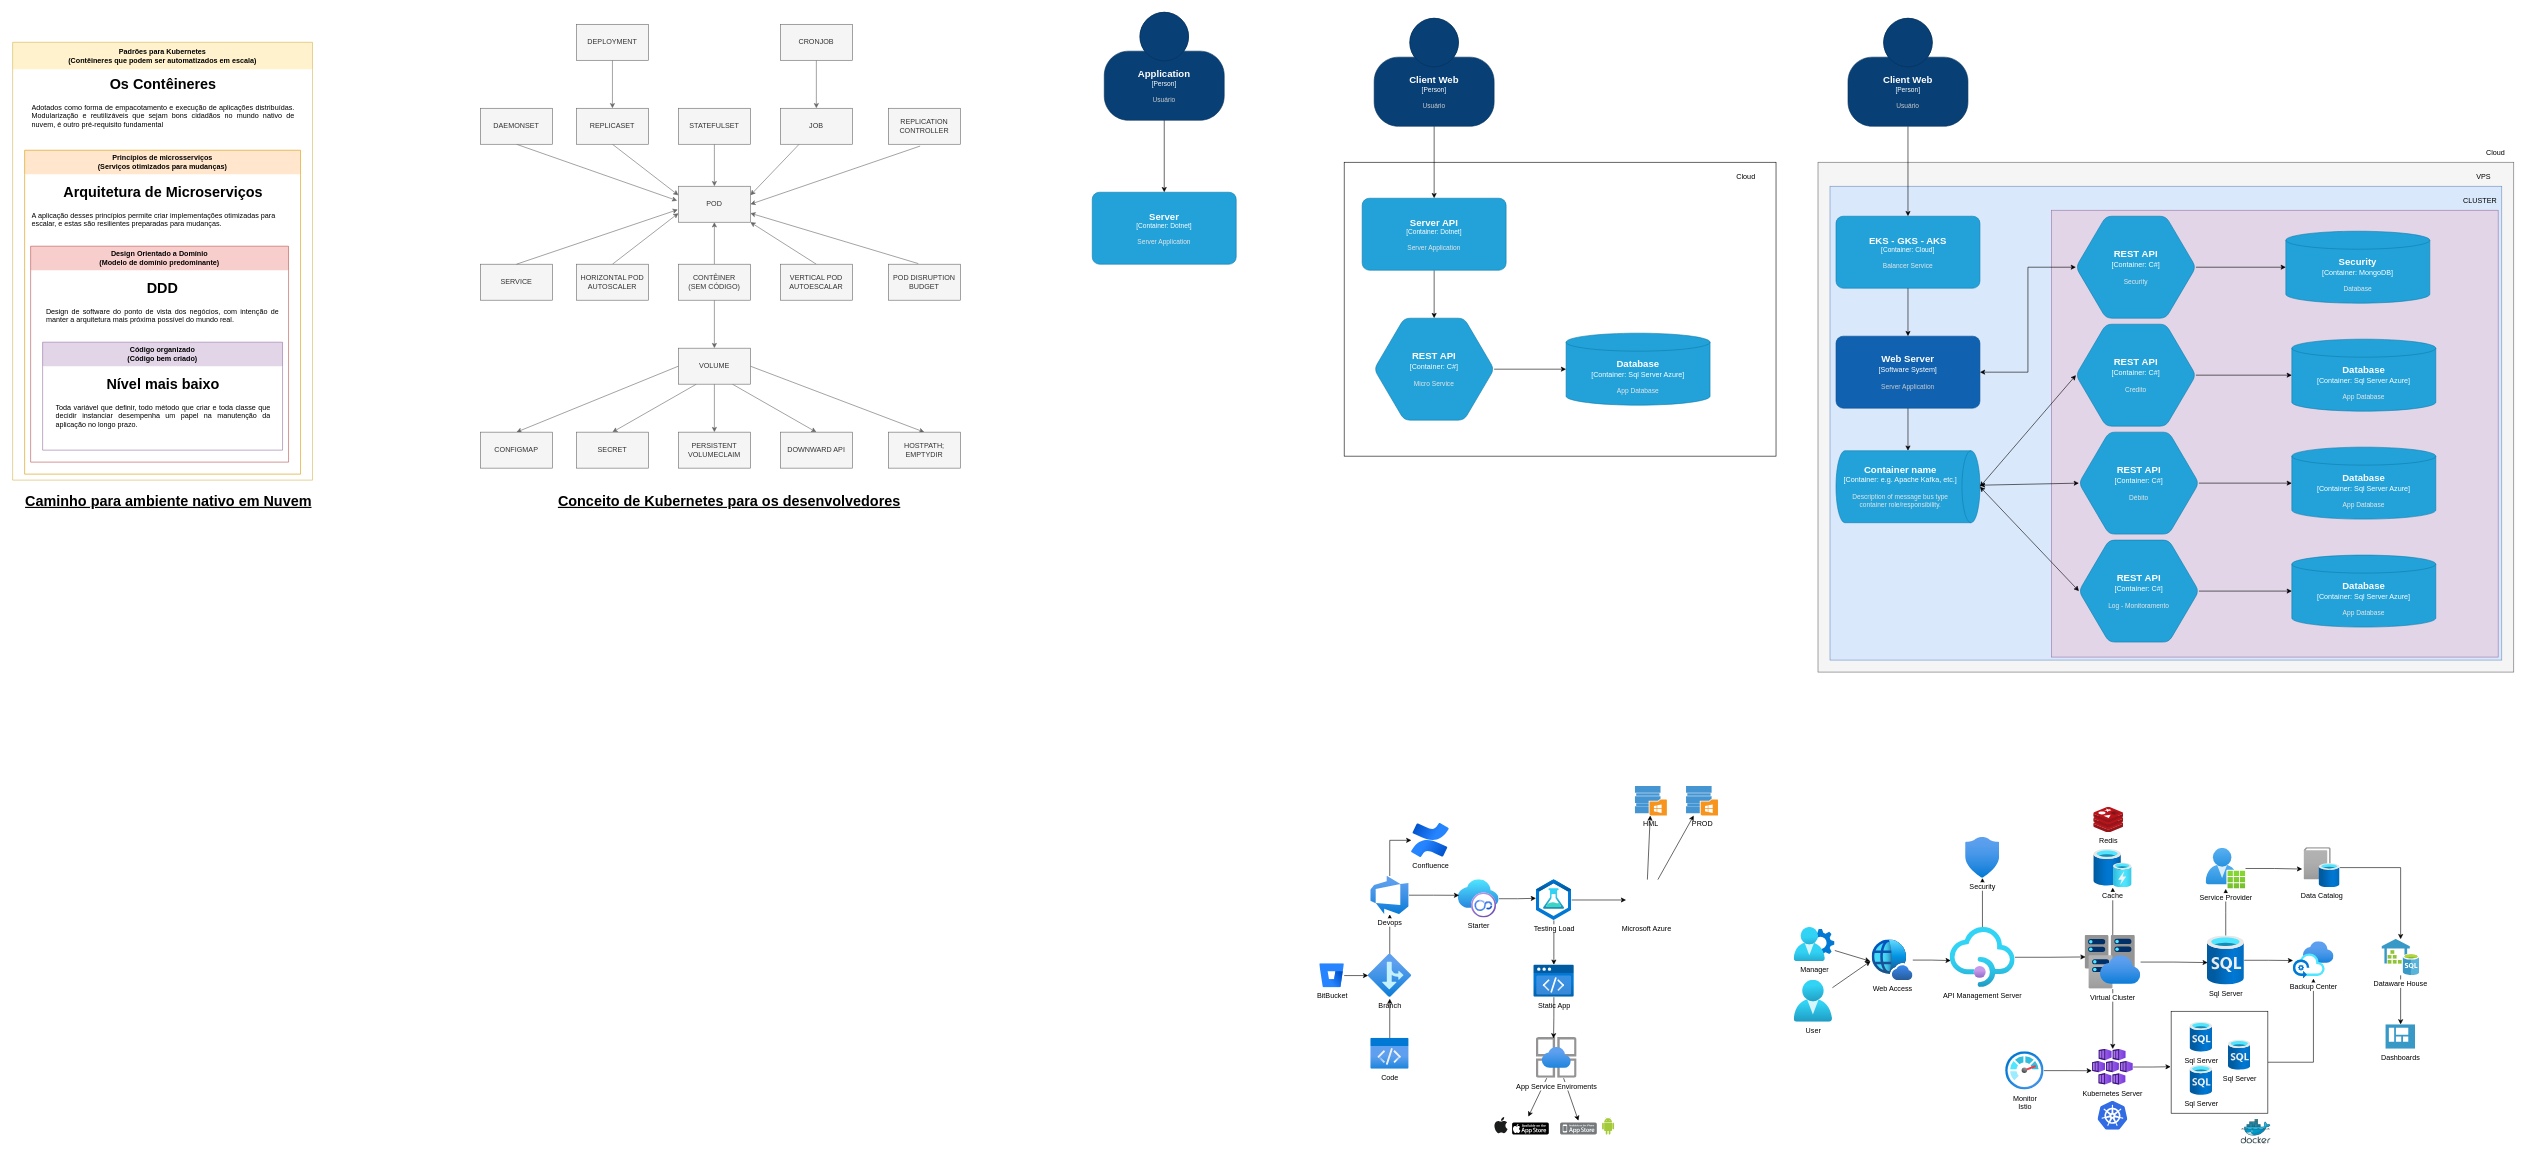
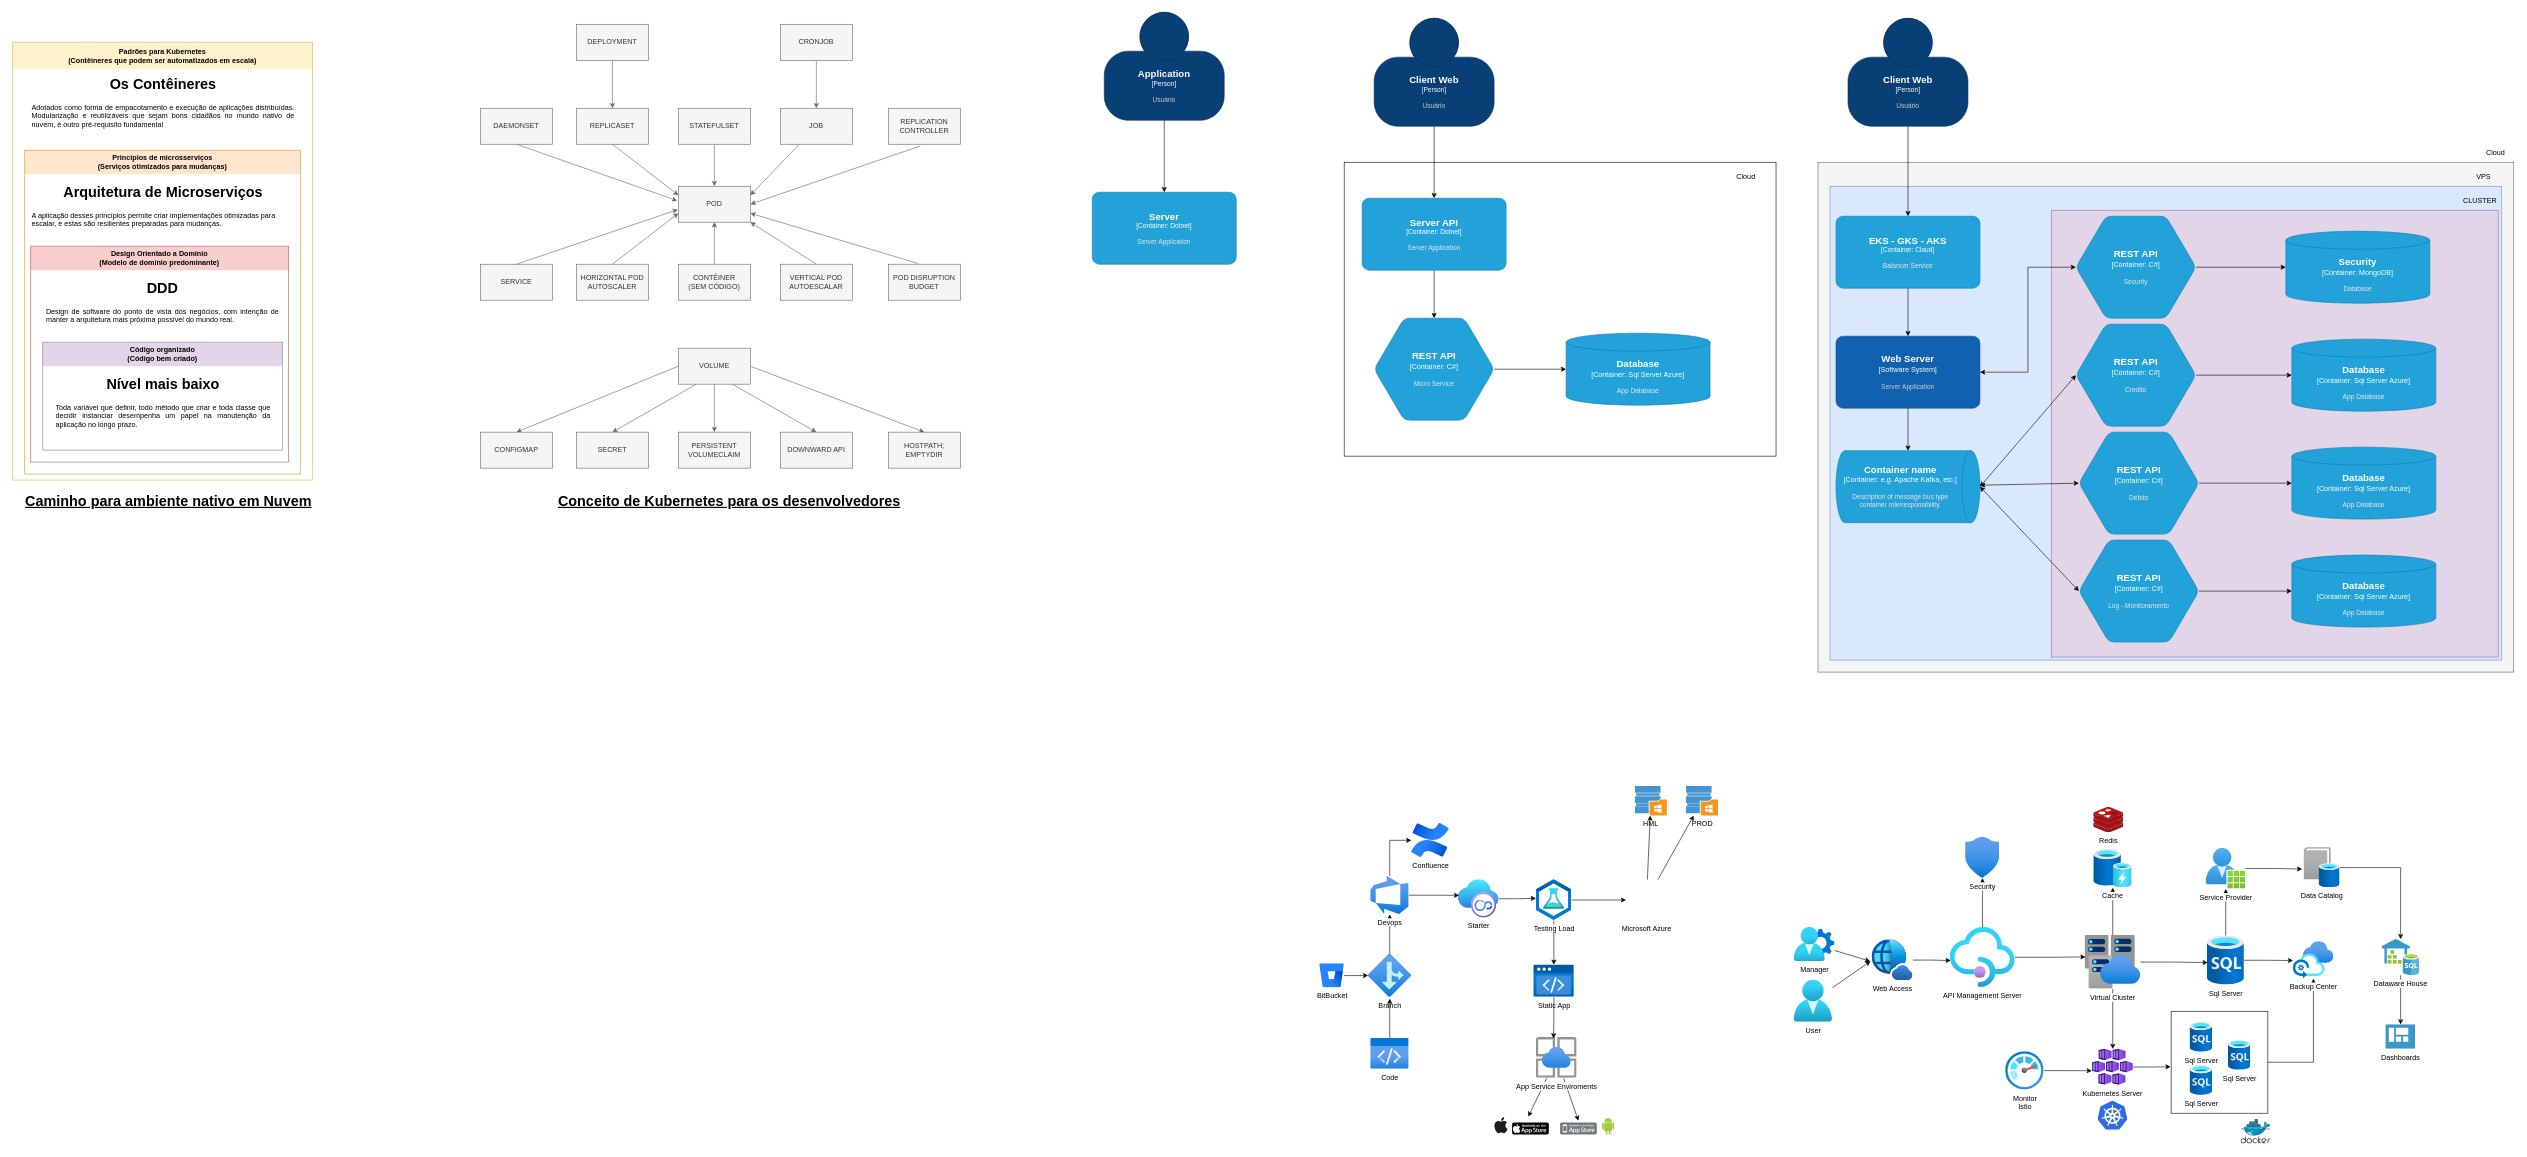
edge "CONTÊINER (SEM CÓDIGO)" -> "VOLUME": removed
